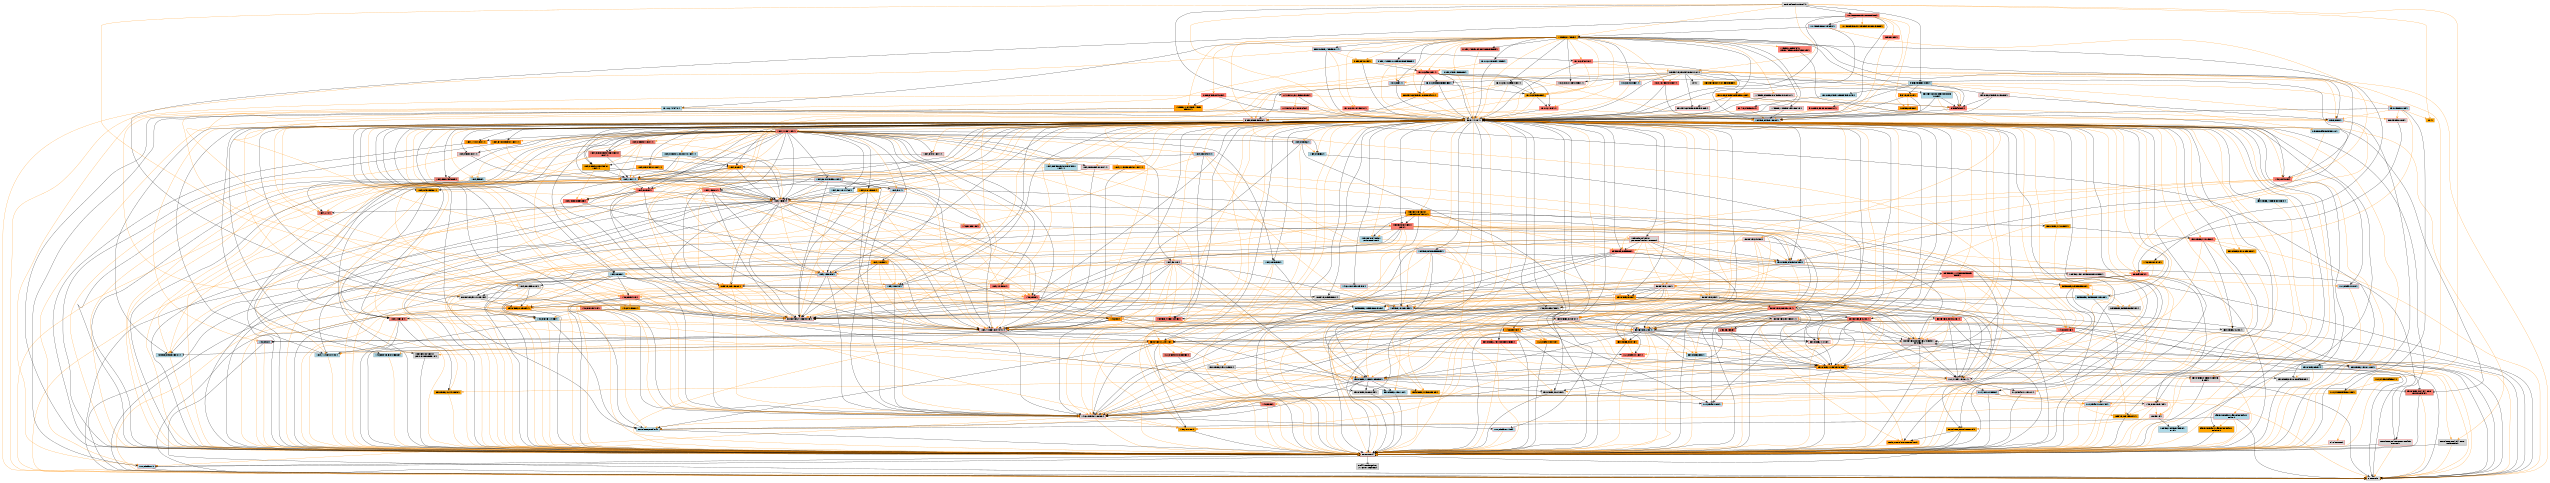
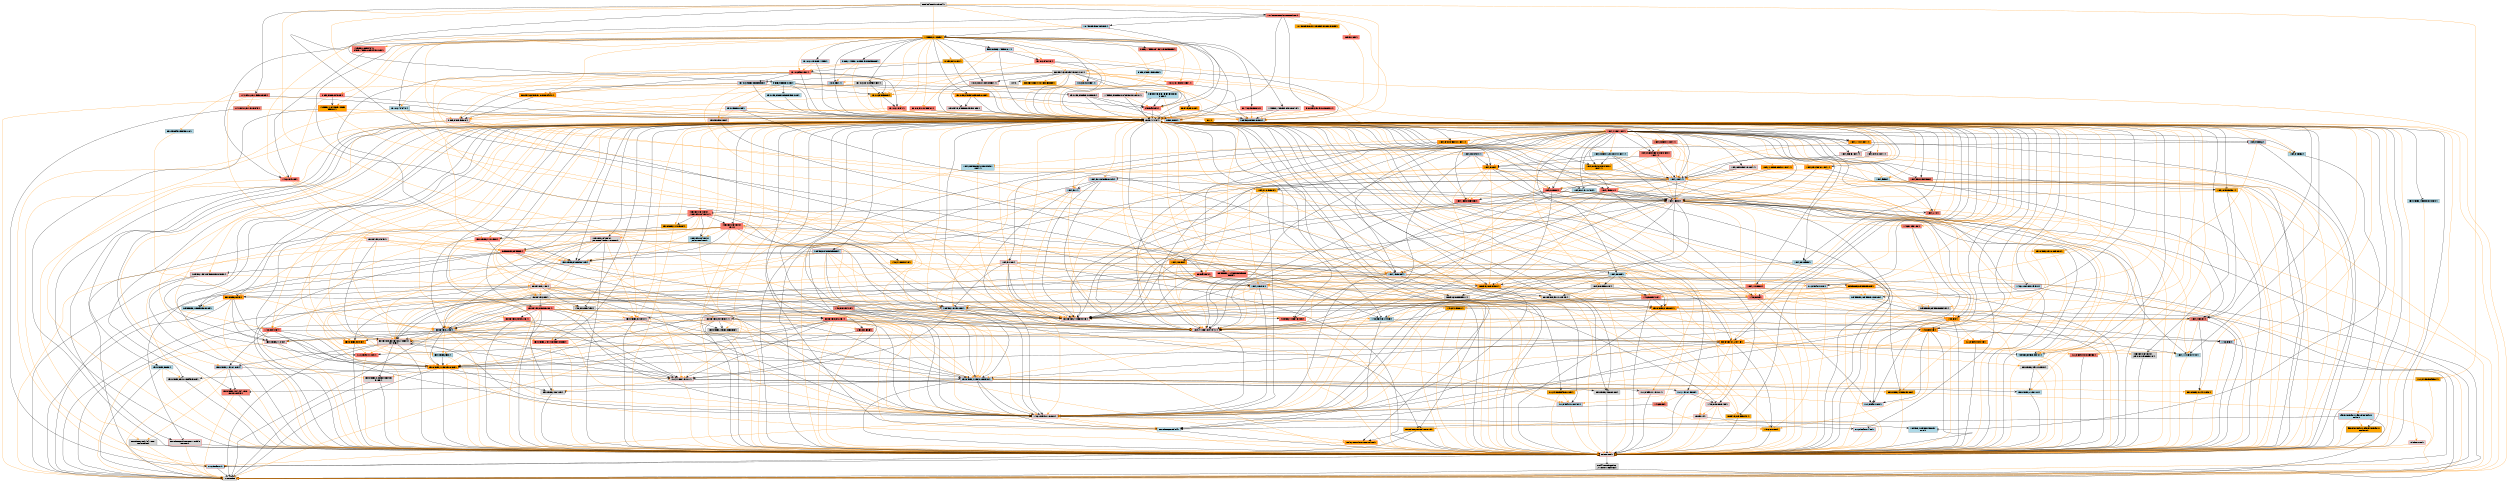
node "UObject/Object.h": removed
node "Internationalization /Internationalization.h": fillcolor orange -> salmon
node "Misc/FrameValue.h": label "Misc/FrameValue.h" -> "Misc/UnrealString.h"
node "Templates/IsArray.h": label "Templates/IsArray.h" -> "Templates/ISlateMetaData.h"
node "Misc/EngineVersionBase.h": removed
